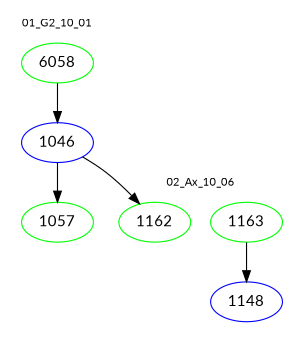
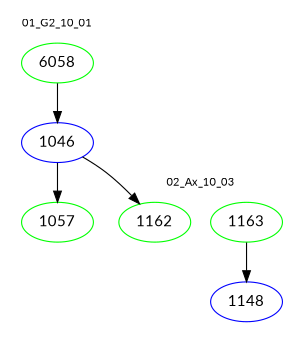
cluster "02_Ax_10_06": label "02_Ax_10_06" -> "02_Ax_10_03"
